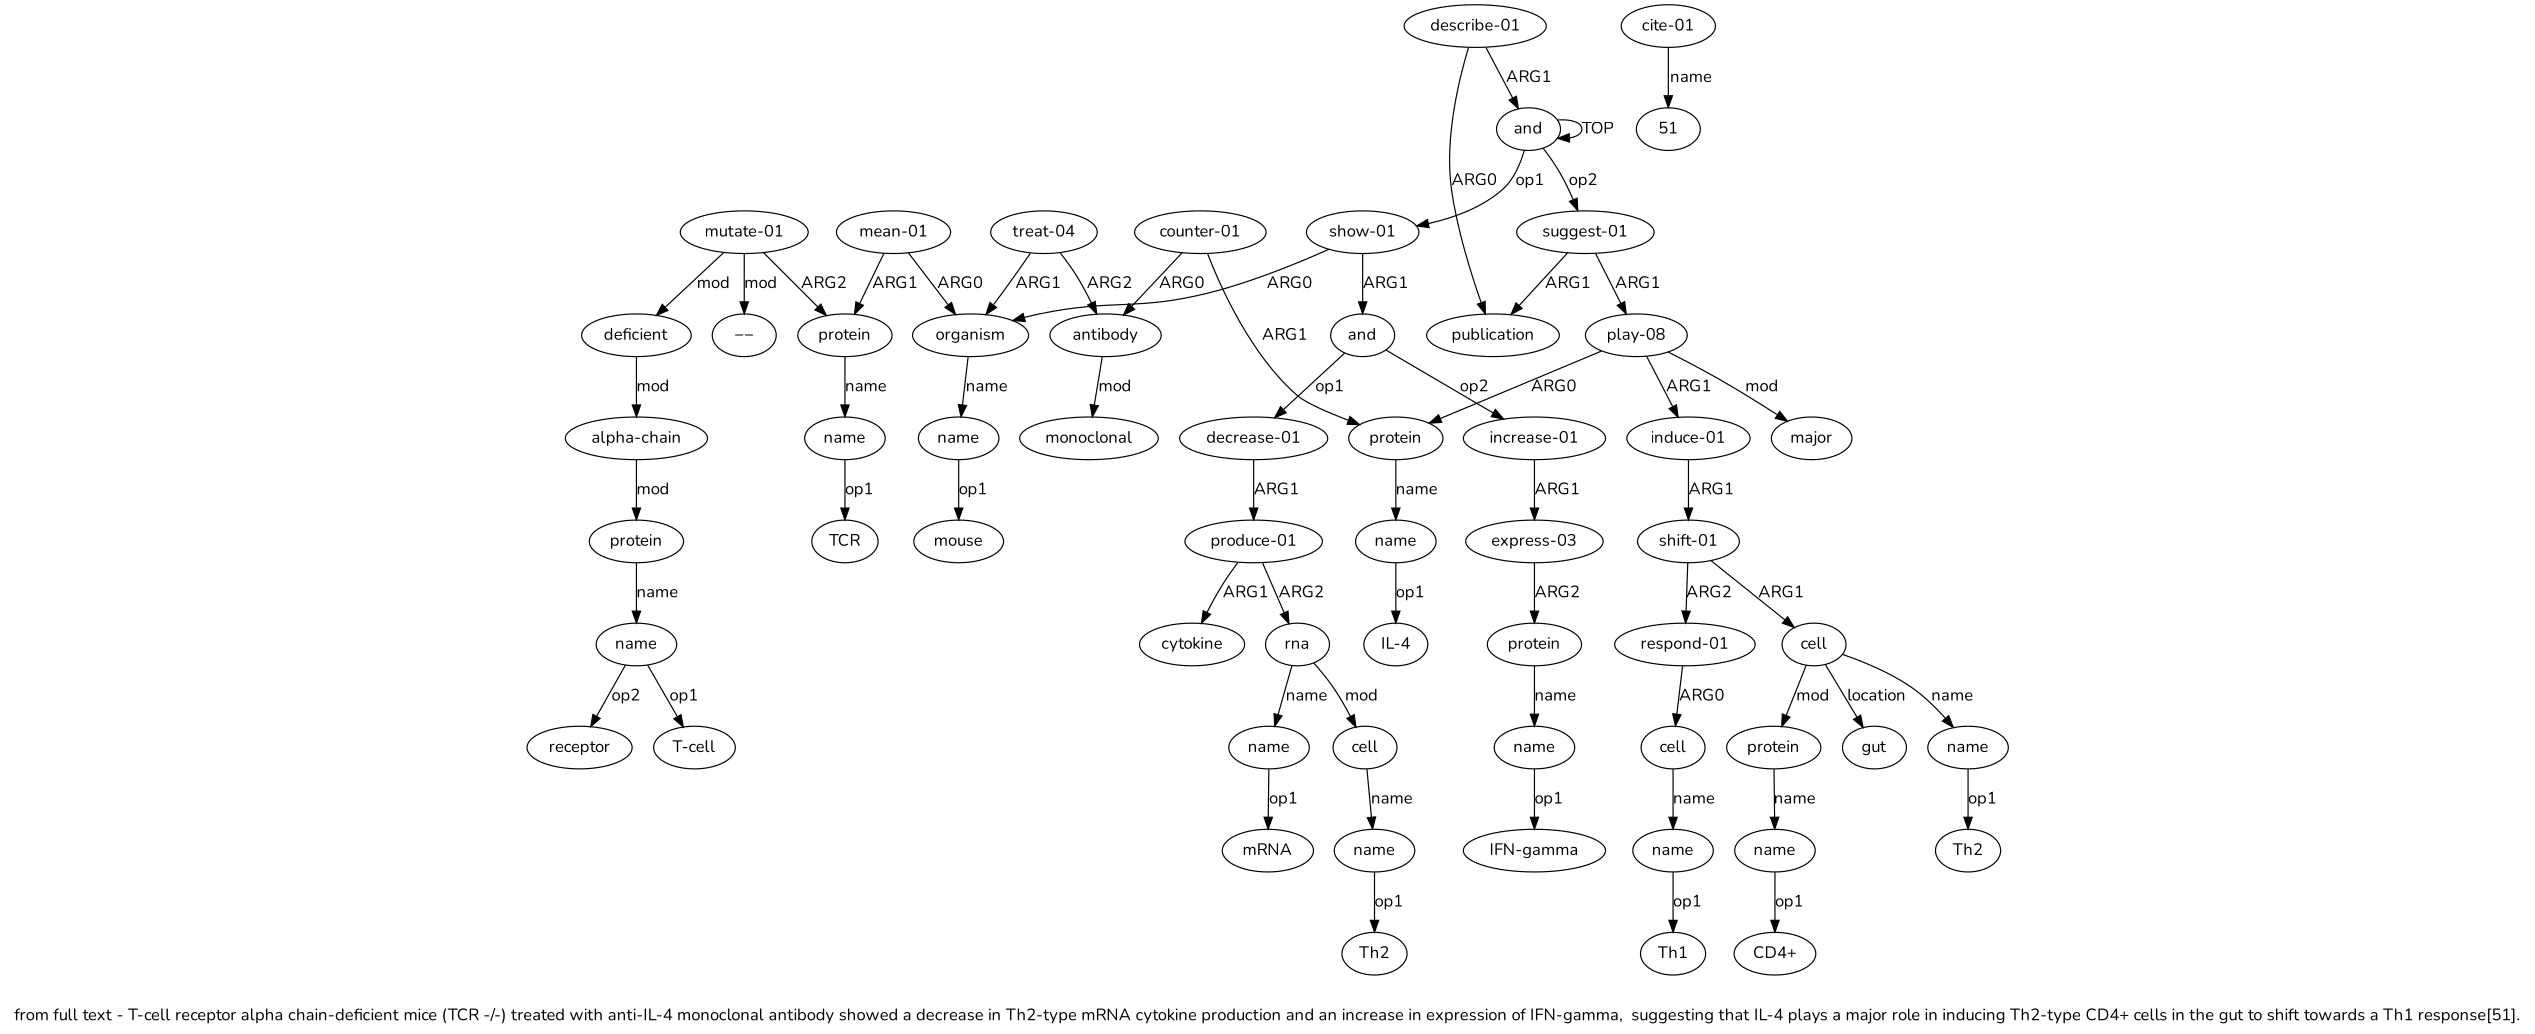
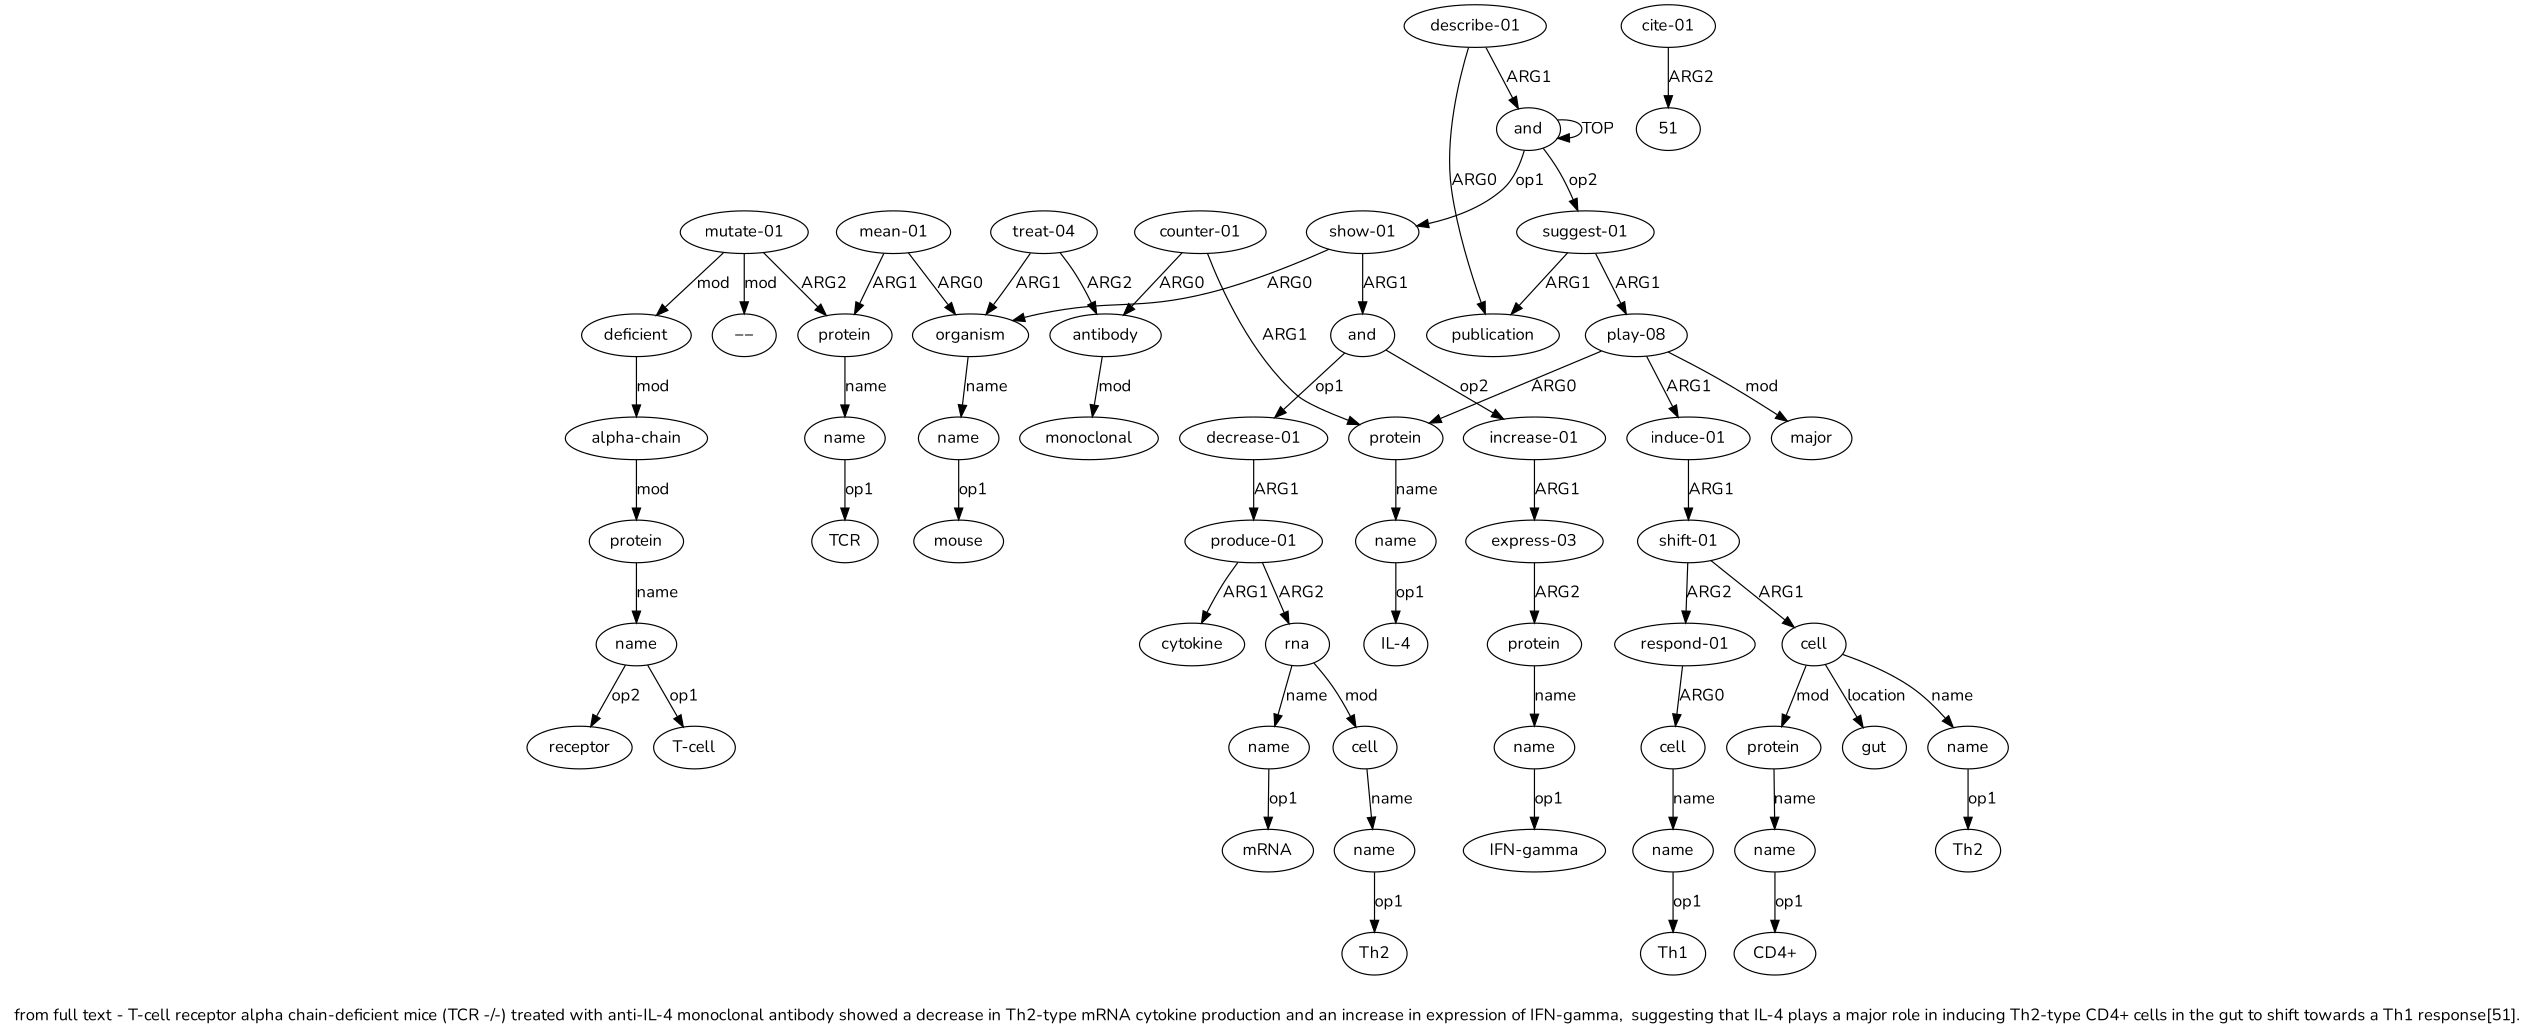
edge "cite-01" -> "51": label "name" -> "ARG2"
